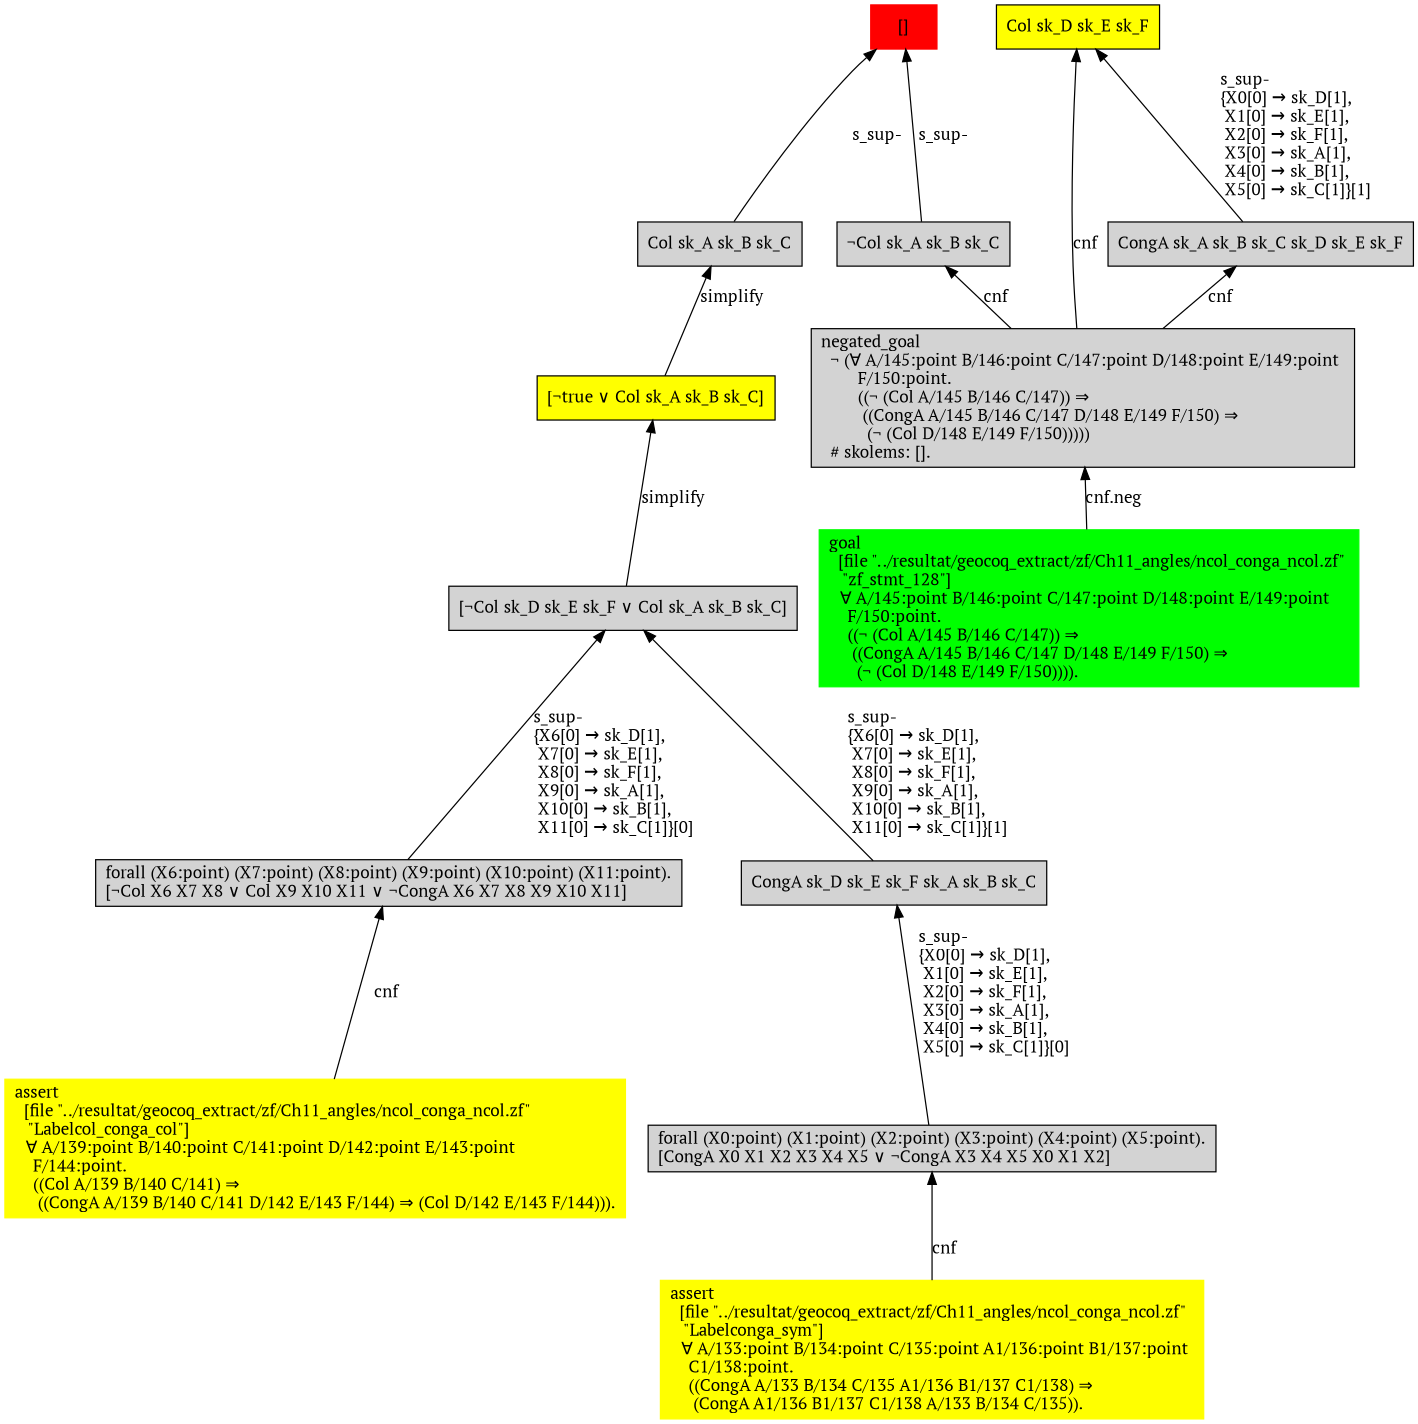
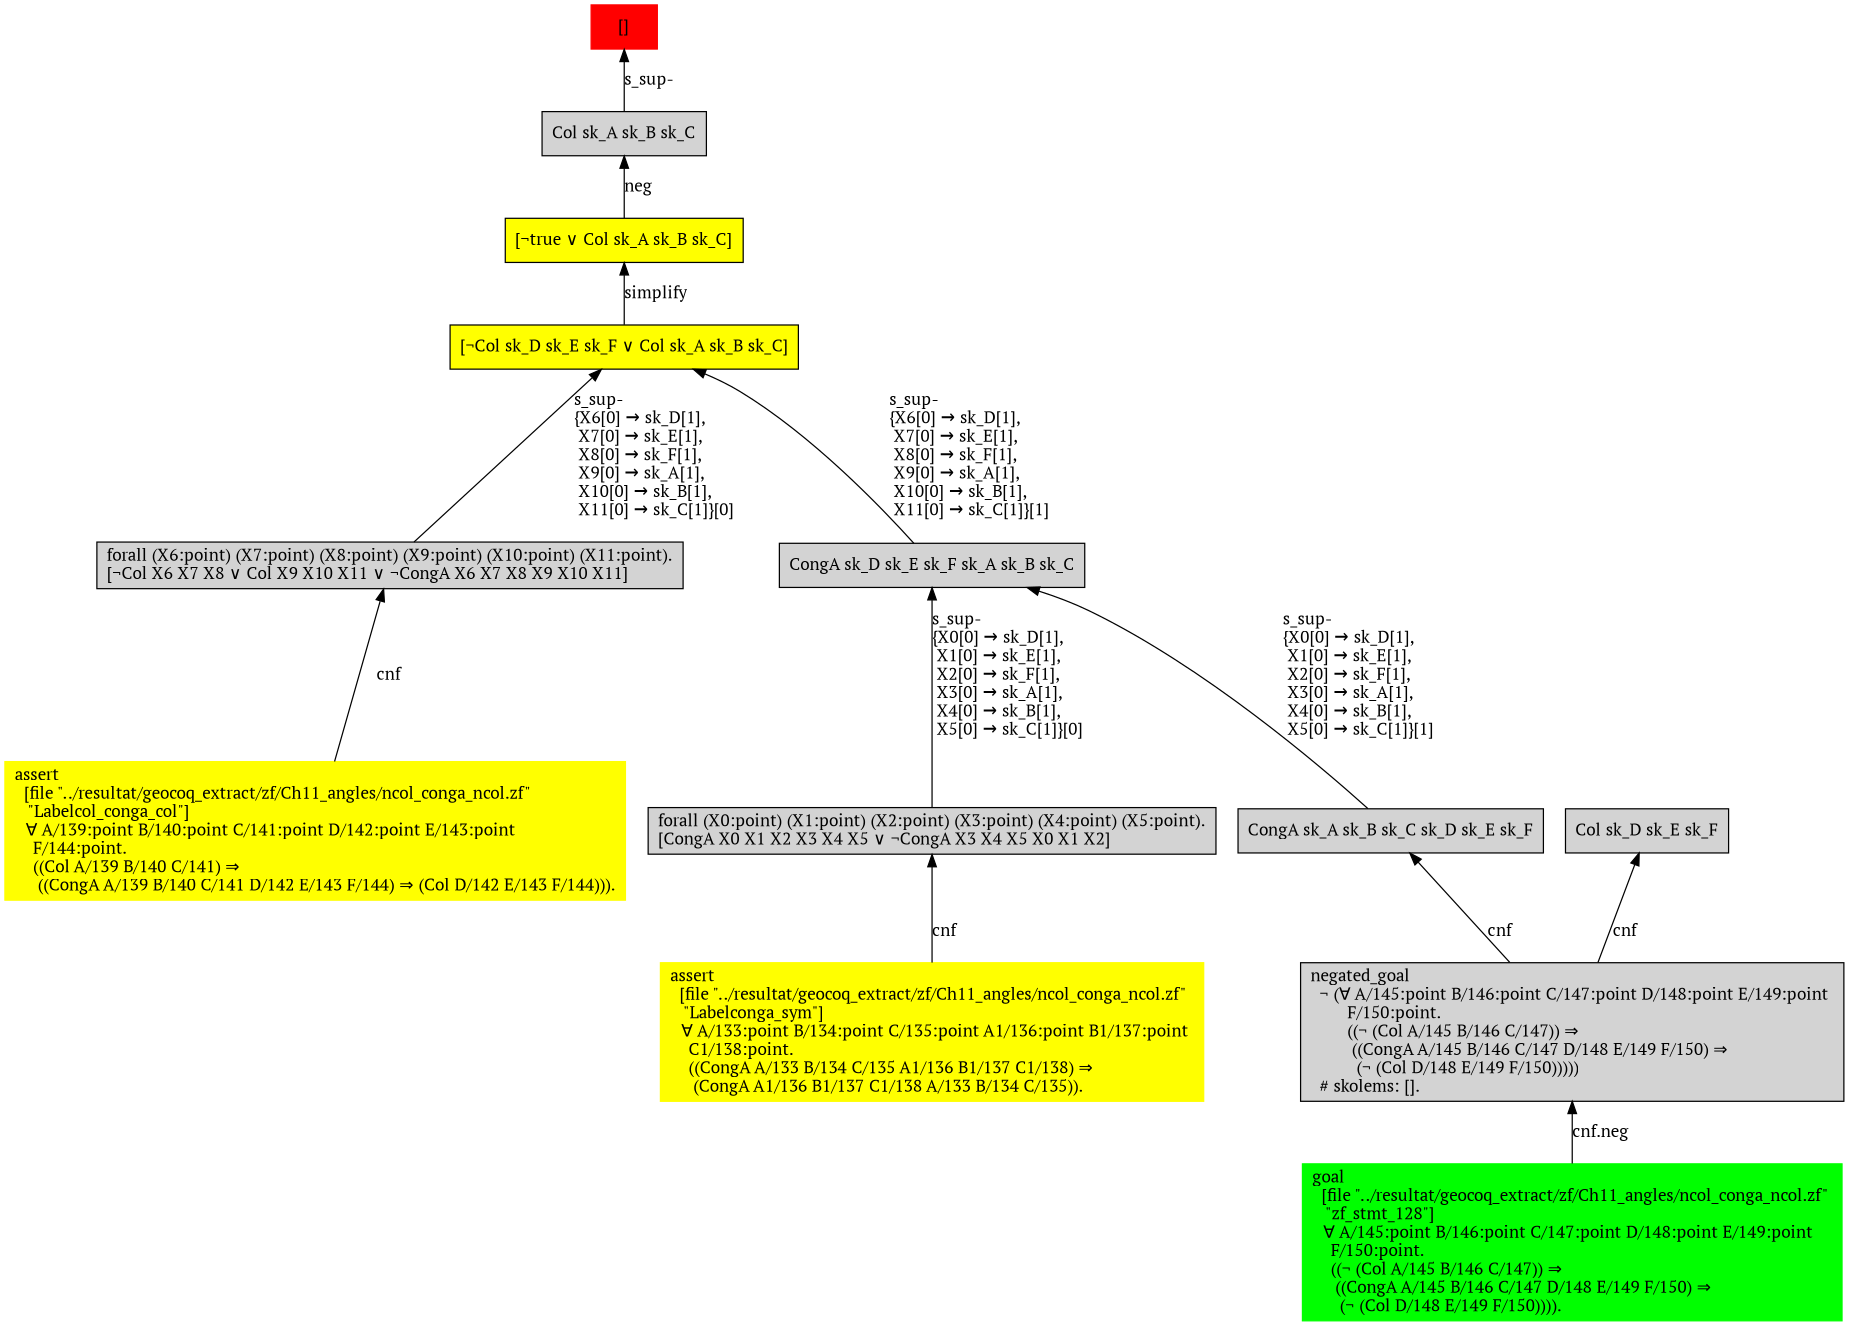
node "Col sk_D sk_E sk_F": fillcolor yellow -> lightgrey
edge "CongA sk_A sk_B sk_C sk_D sk_E sk_F" -> "Col sk_D sk_E sk_F": now "CongA sk_A sk_B sk_C sk_D sk_E sk_F" -> "CongA sk_D sk_E sk_F sk_A sk_B sk_C"
node "¬Col sk_A sk_B sk_C": removed
edge "[¬true ∨ Col sk_A sk_B sk_C]" -> "Col sk_A sk_B sk_C": label "simplify" -> "neg"
node "[¬Col sk_D sk_E sk_F ∨ Col sk_A sk_B sk_C]": fillcolor lightgrey -> yellow
